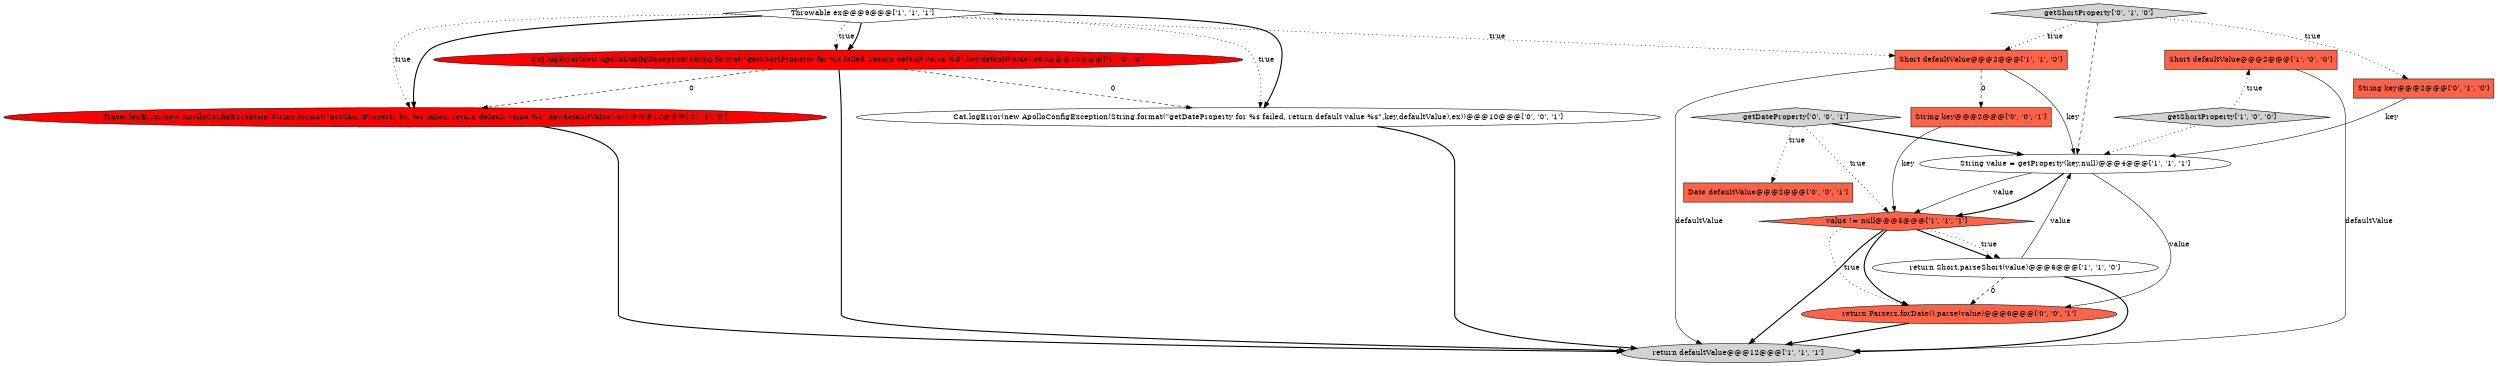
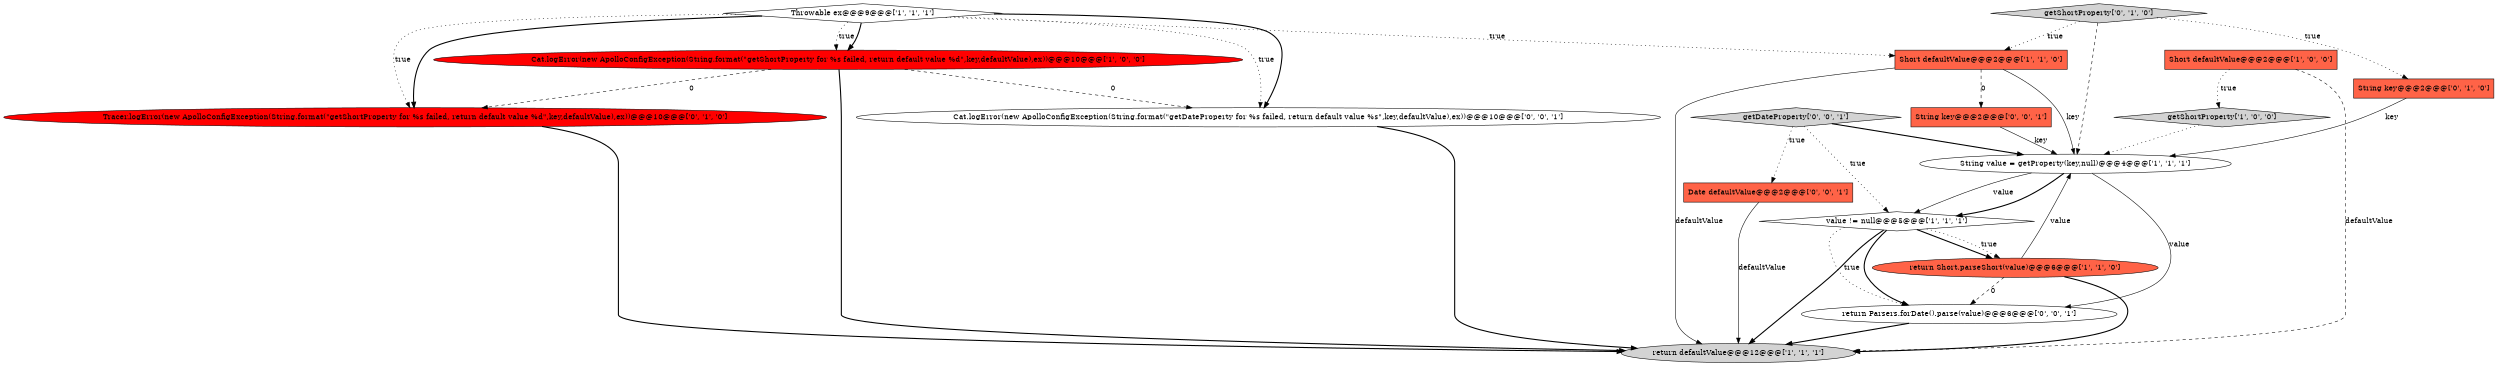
edge "getShortProperty['1', '0', '0']" -> "Short defaultValue@@@2@@@['1', '0', '0']": reversed
edge "String key@@@2@@@['0', '0', '1']" -> "value != null@@@5@@@['1', '1', '1']": now "String key@@@2@@@['0', '0', '1']" -> "String value = getProperty(key,null)@@@4@@@['1', '1', '1']"
node "value != null@@@5@@@['1', '1', '1']": fillcolor tomato -> white
edge "Date defaultValue@@@2@@@['0', '0', '1']" -> "return defaultValue@@@12@@@['1', '1', '1']": added, label "defaultValue"
node "return Short.parseShort(value)@@@6@@@['1', '1', '0']": fillcolor white -> tomato
node "return Parsers.forDate().parse(value)@@@6@@@['0', '0', '1']": fillcolor tomato -> white
edge "Short defaultValue@@@2@@@['1', '0', '0']" -> "return defaultValue@@@12@@@['1', '1', '1']": style solid -> dashed
